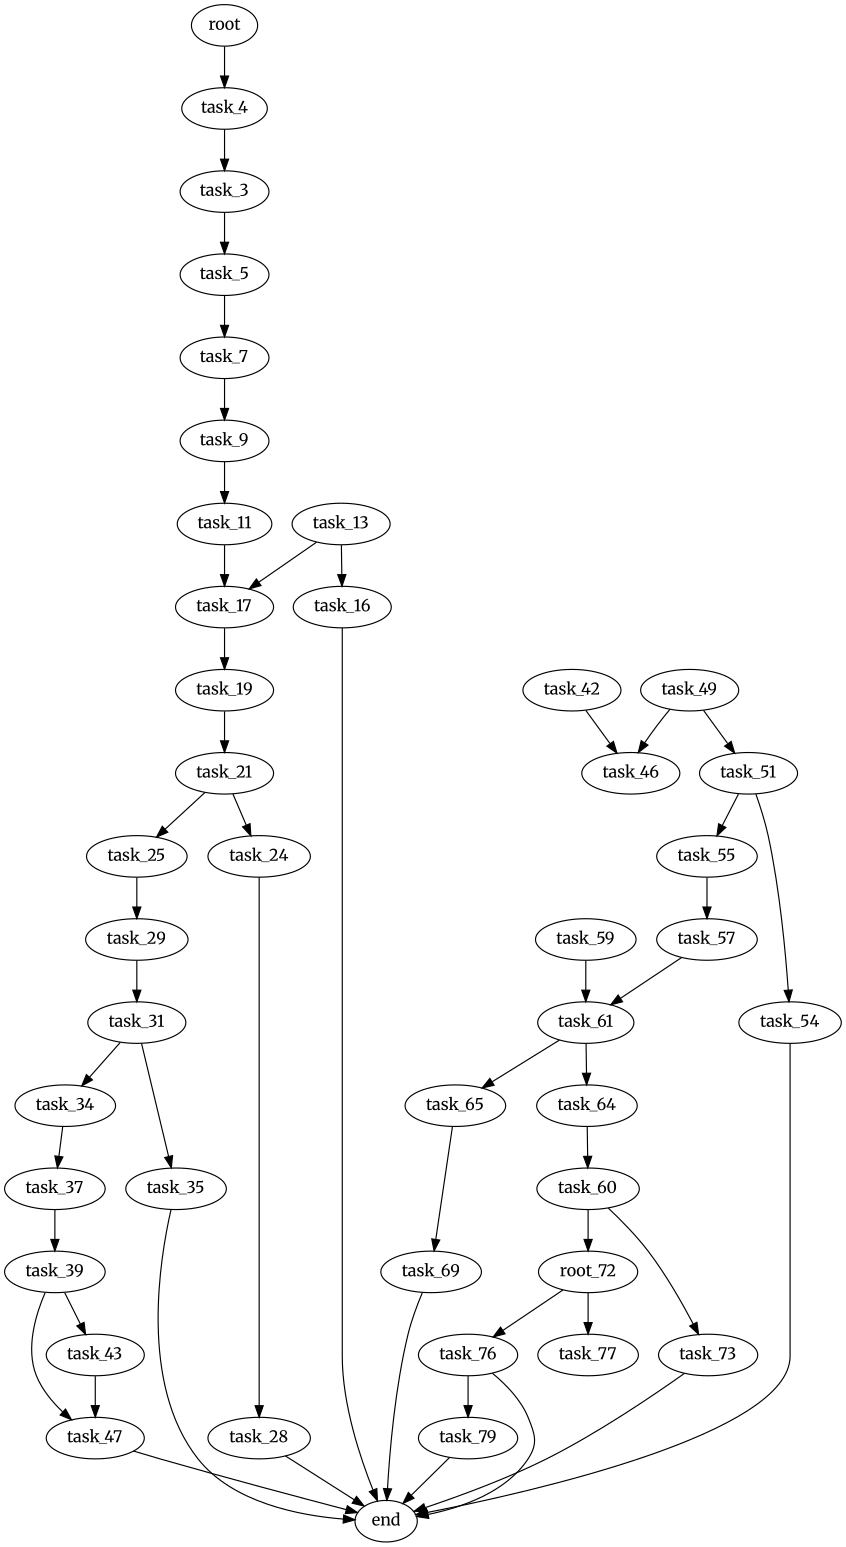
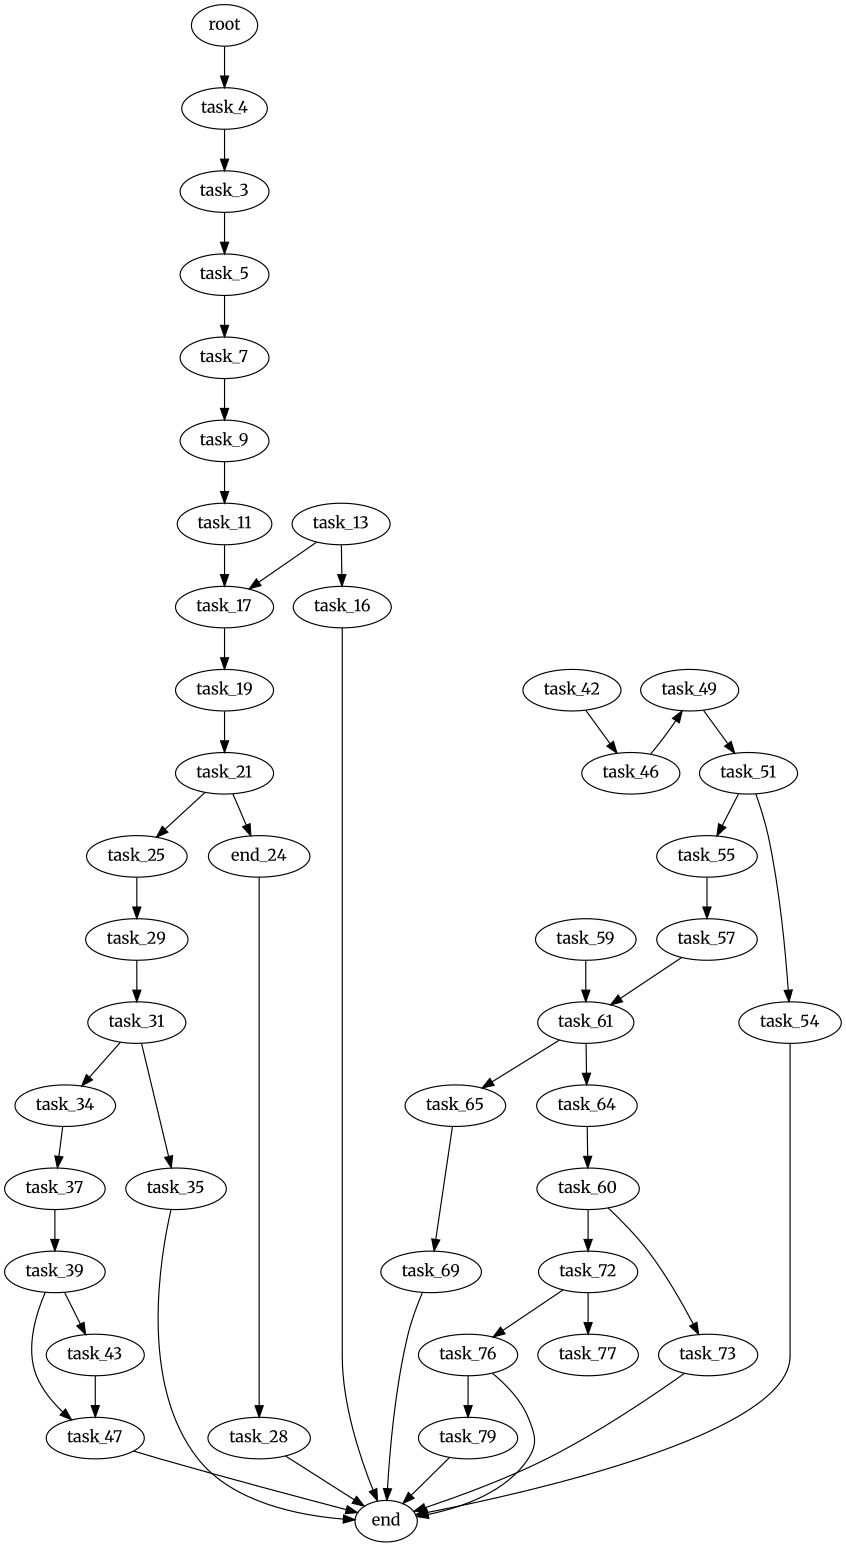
edge "task_49" -> "task_46": reversed
node "task_24": label "task_24" -> "end_24"
node "root_72": label "root_72" -> "task_72"
